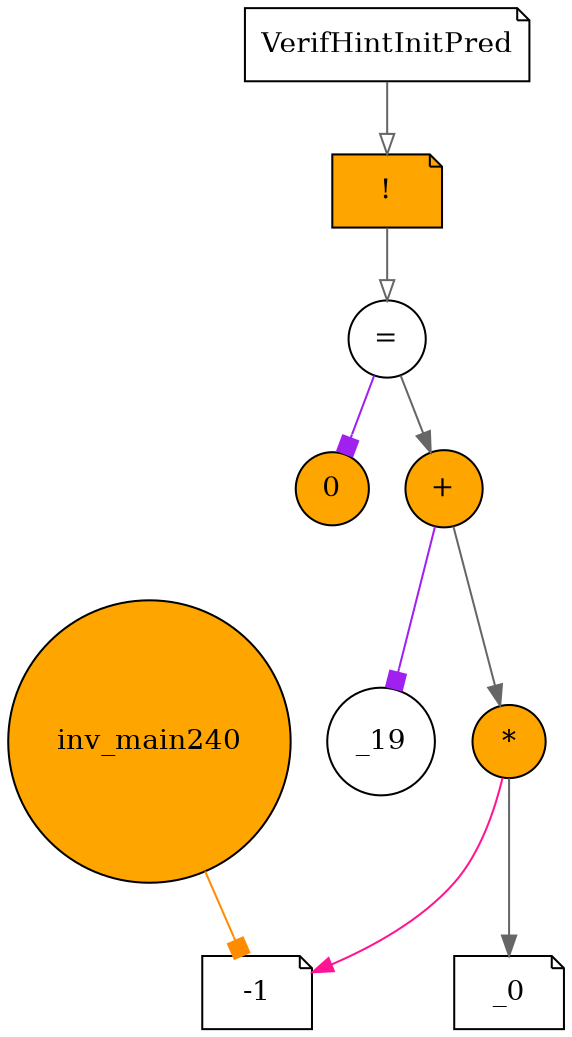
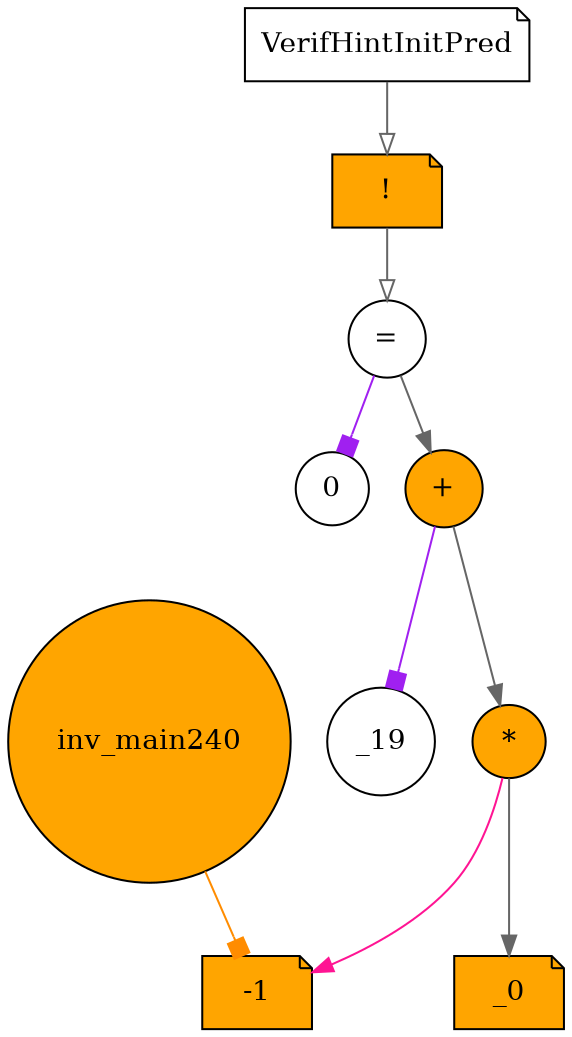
node "0": fillcolor orange -> white
node "-1": fillcolor white -> orange
node "_0": fillcolor white -> orange
